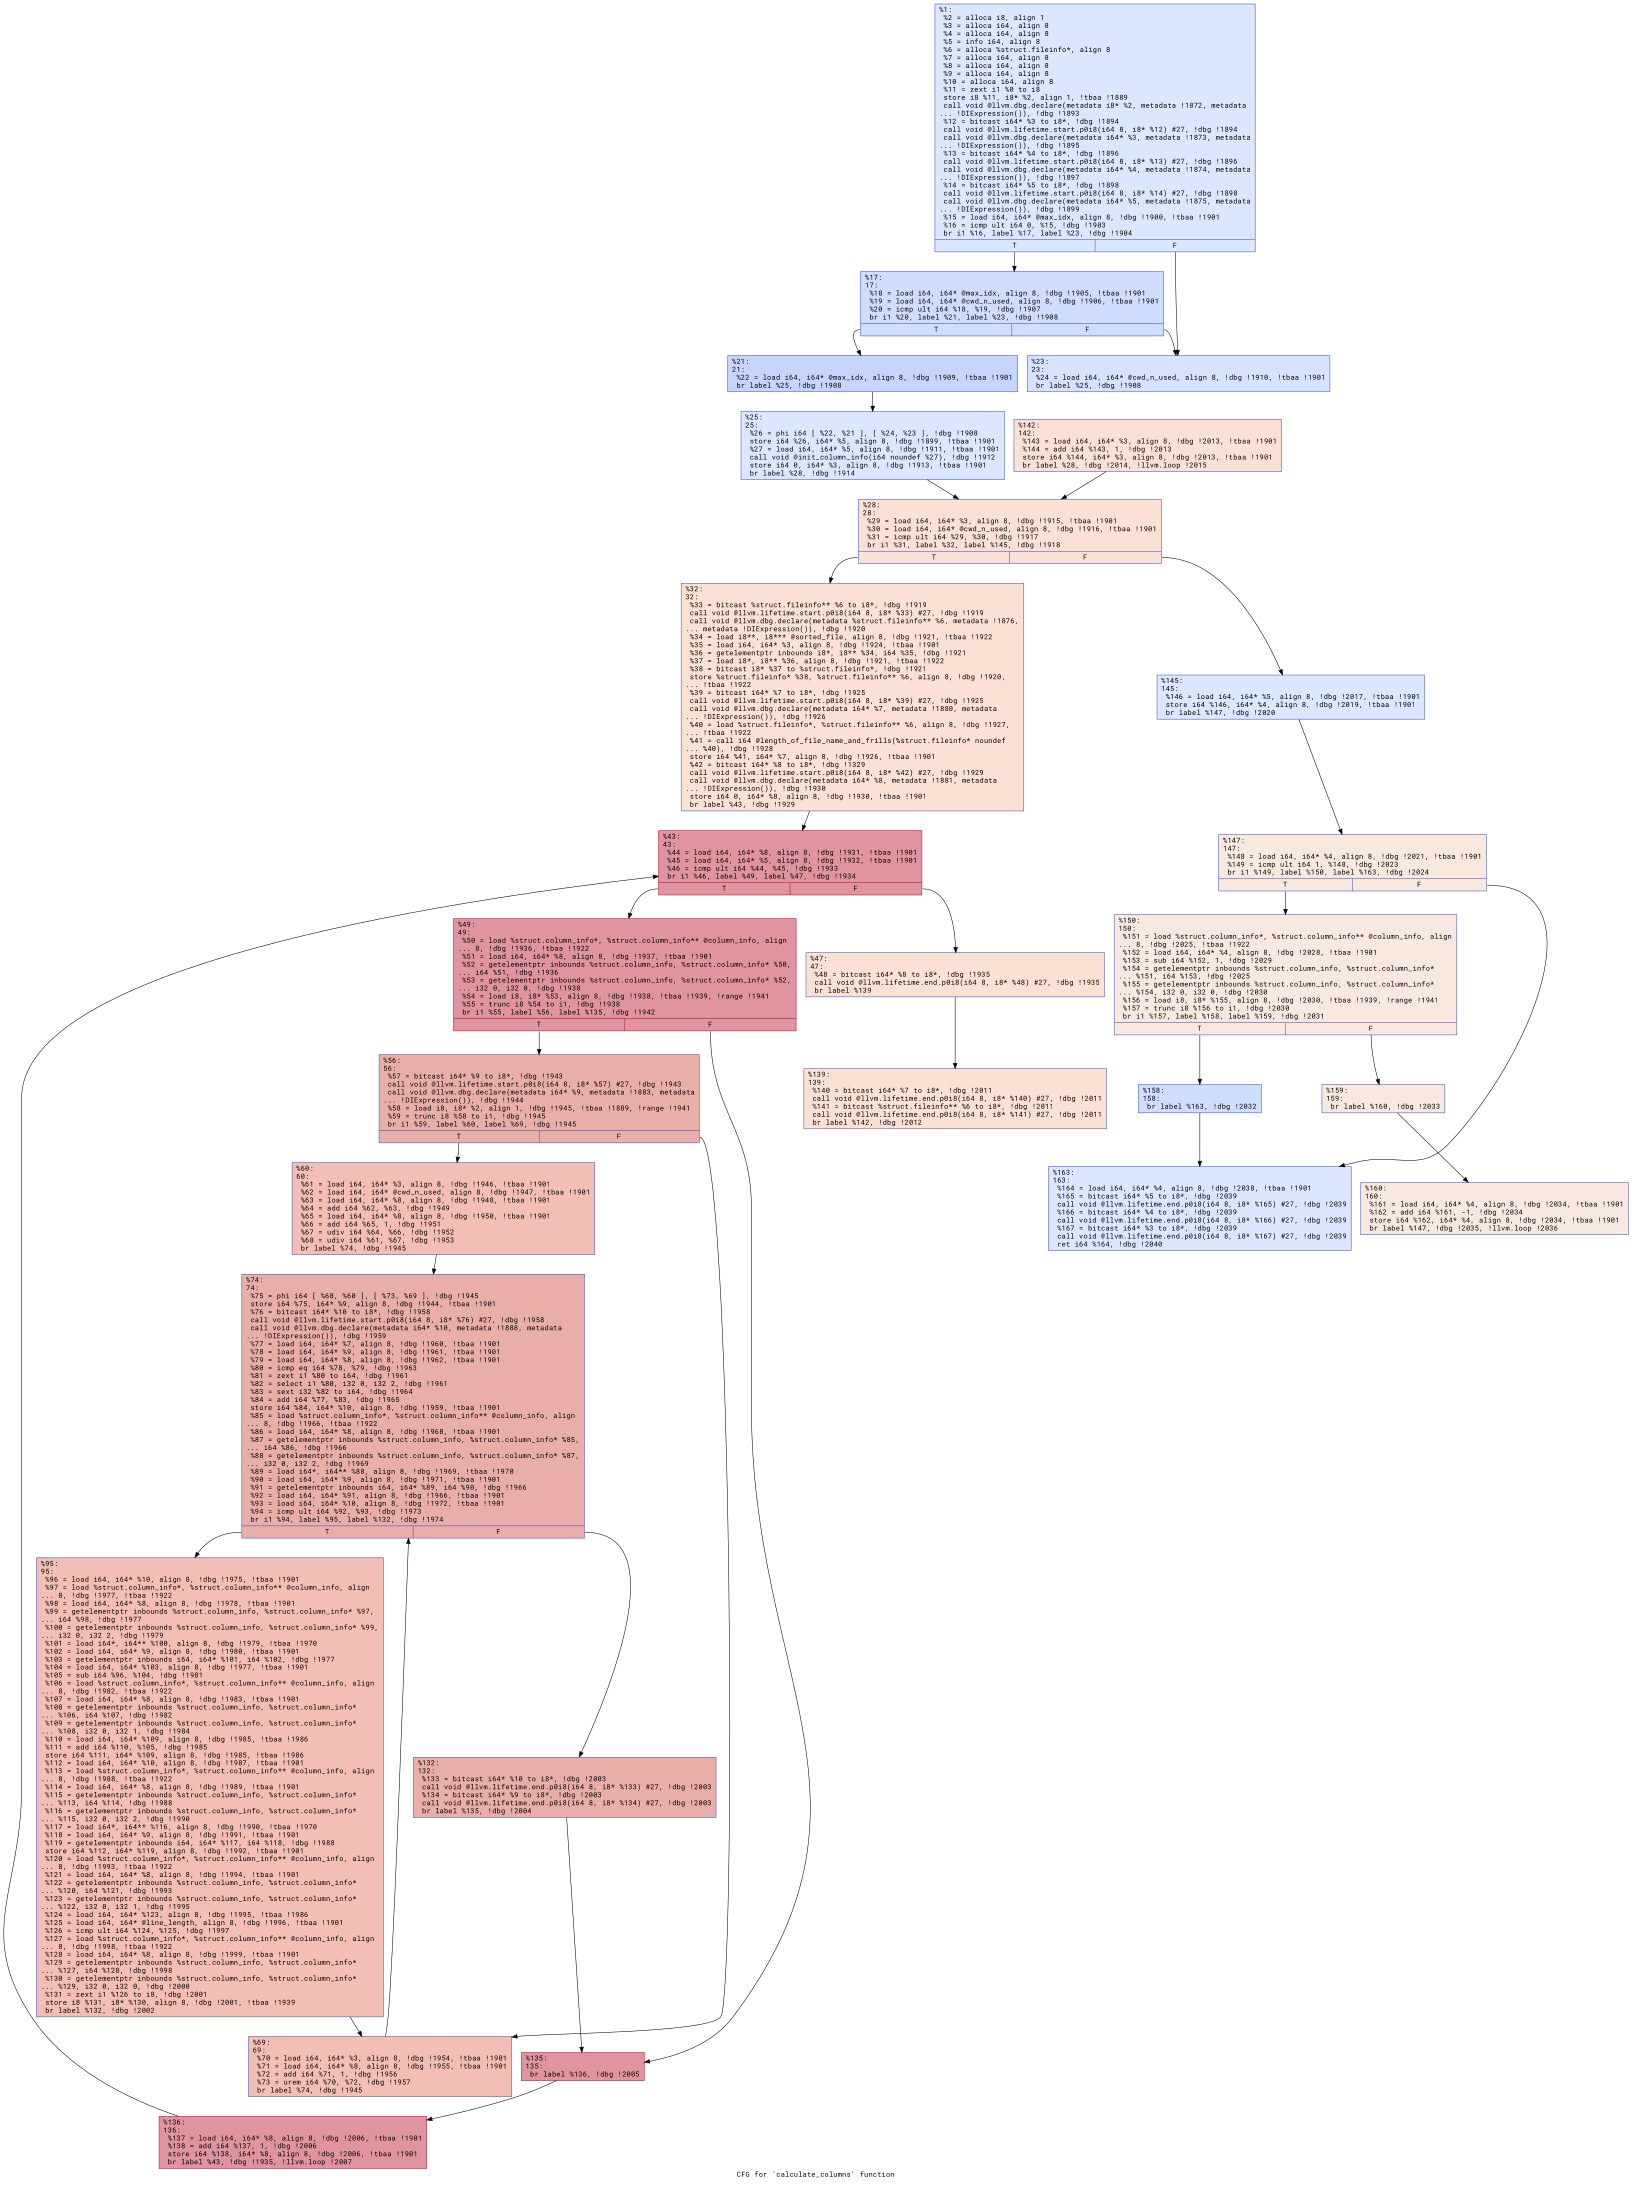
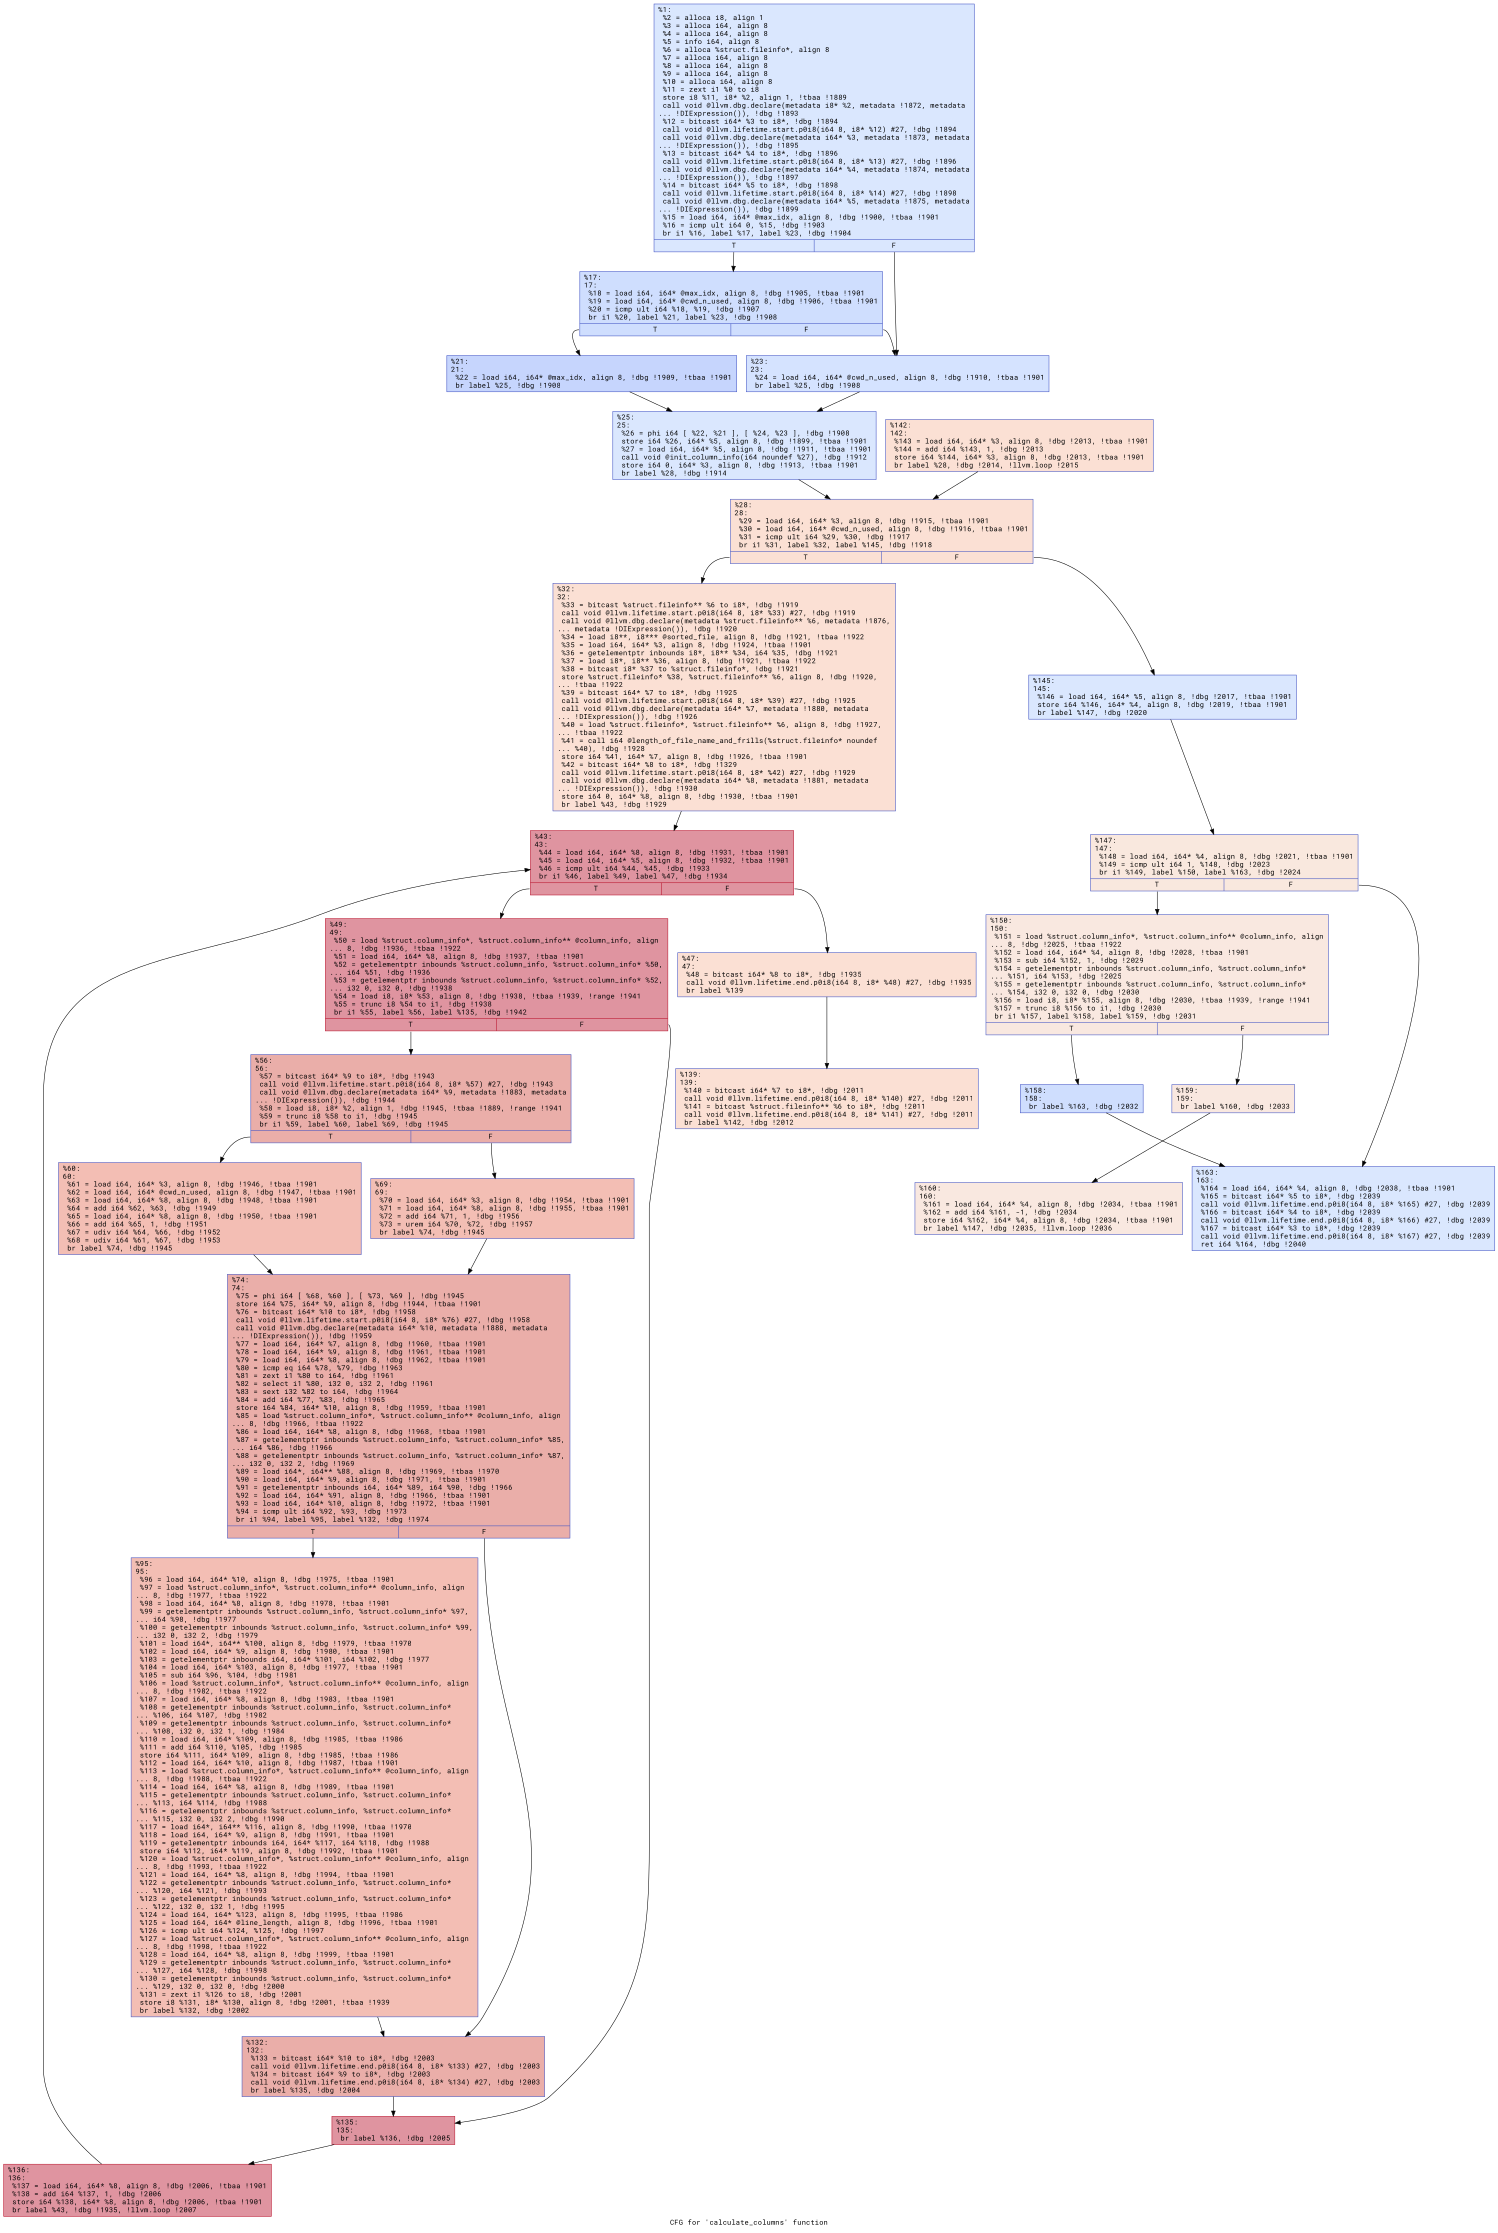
edge "%23:" -> "%25:": added
edge "%95:" -> "%69:": now "%95:" -> "%132:"
